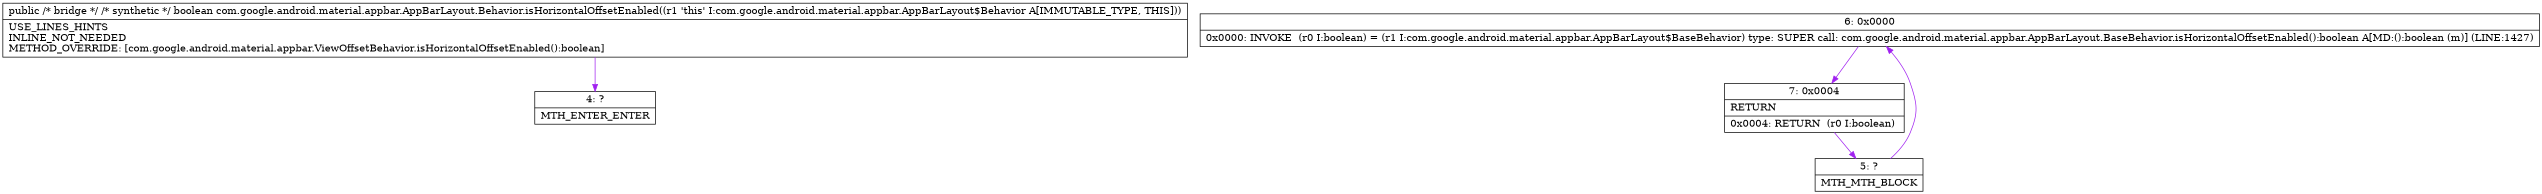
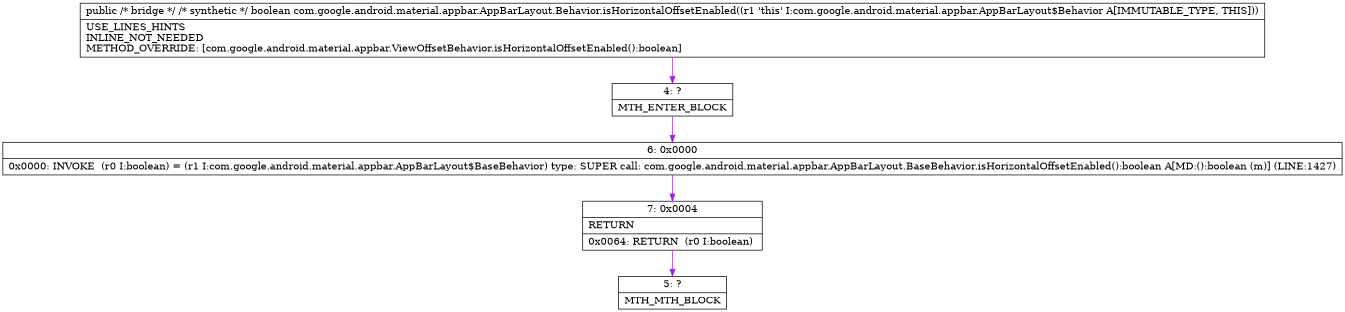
edge "5: ?" -> "6: 0x0000": now "4: ?" -> "6: 0x0000"
node "4: ?": text "MTH_ENTER_ENTER" -> "MTH_ENTER_BLOCK"
node "7: 0x0004": text "0x0004: RETURN  (r0 I:boolean)" -> "0x0064: RETURN  (r0 I:boolean)"
